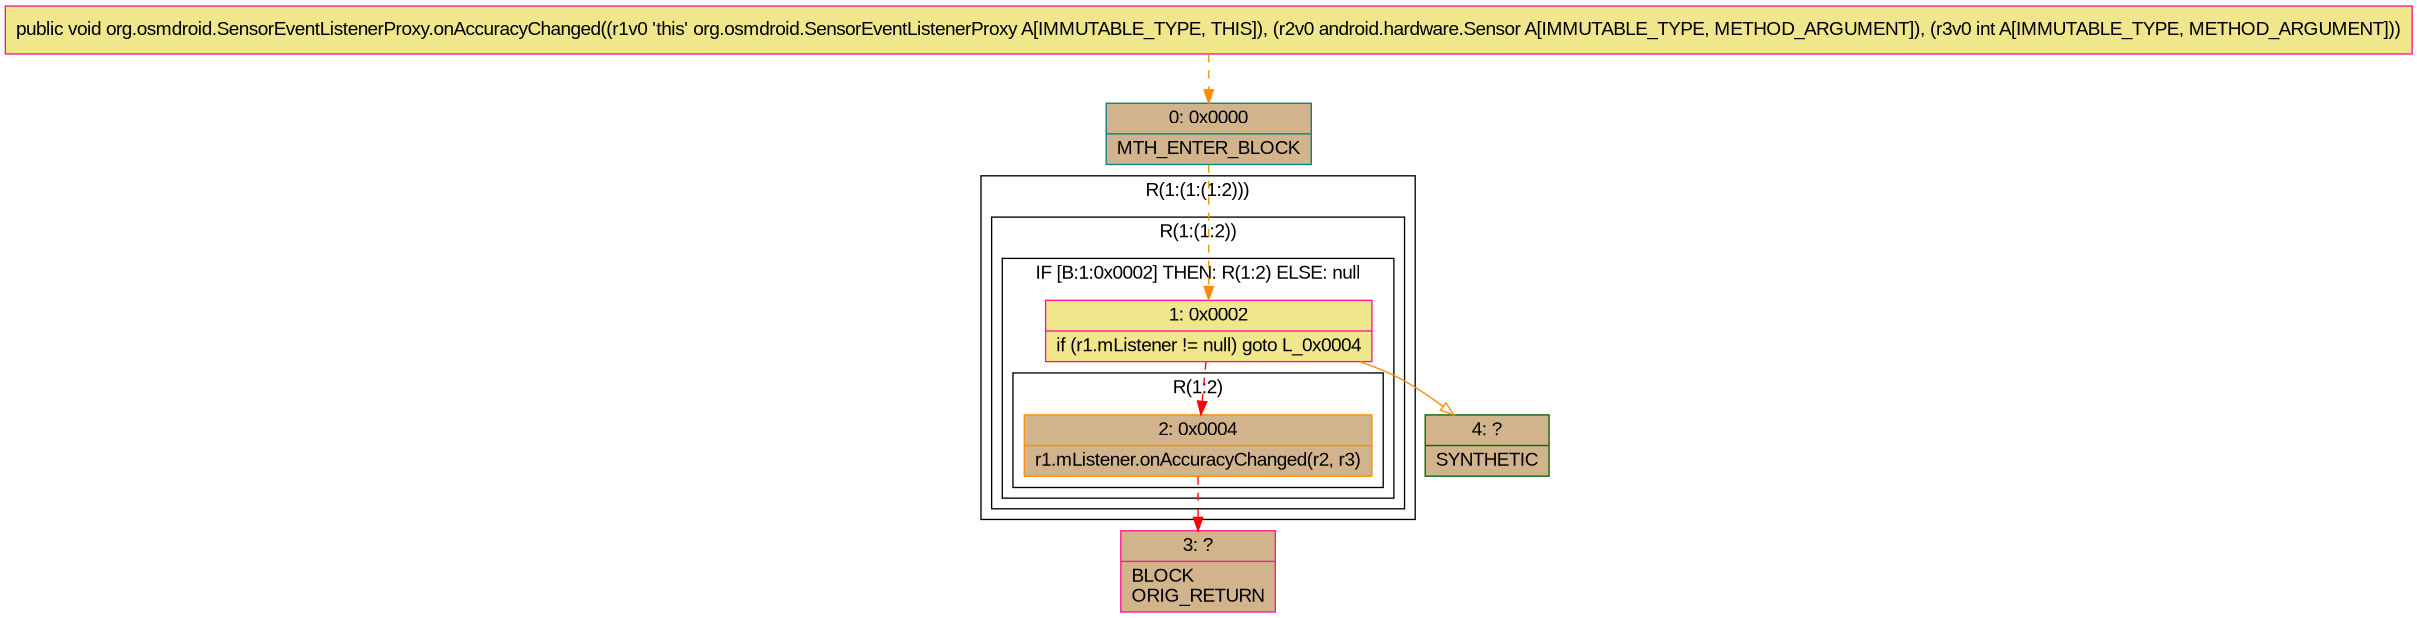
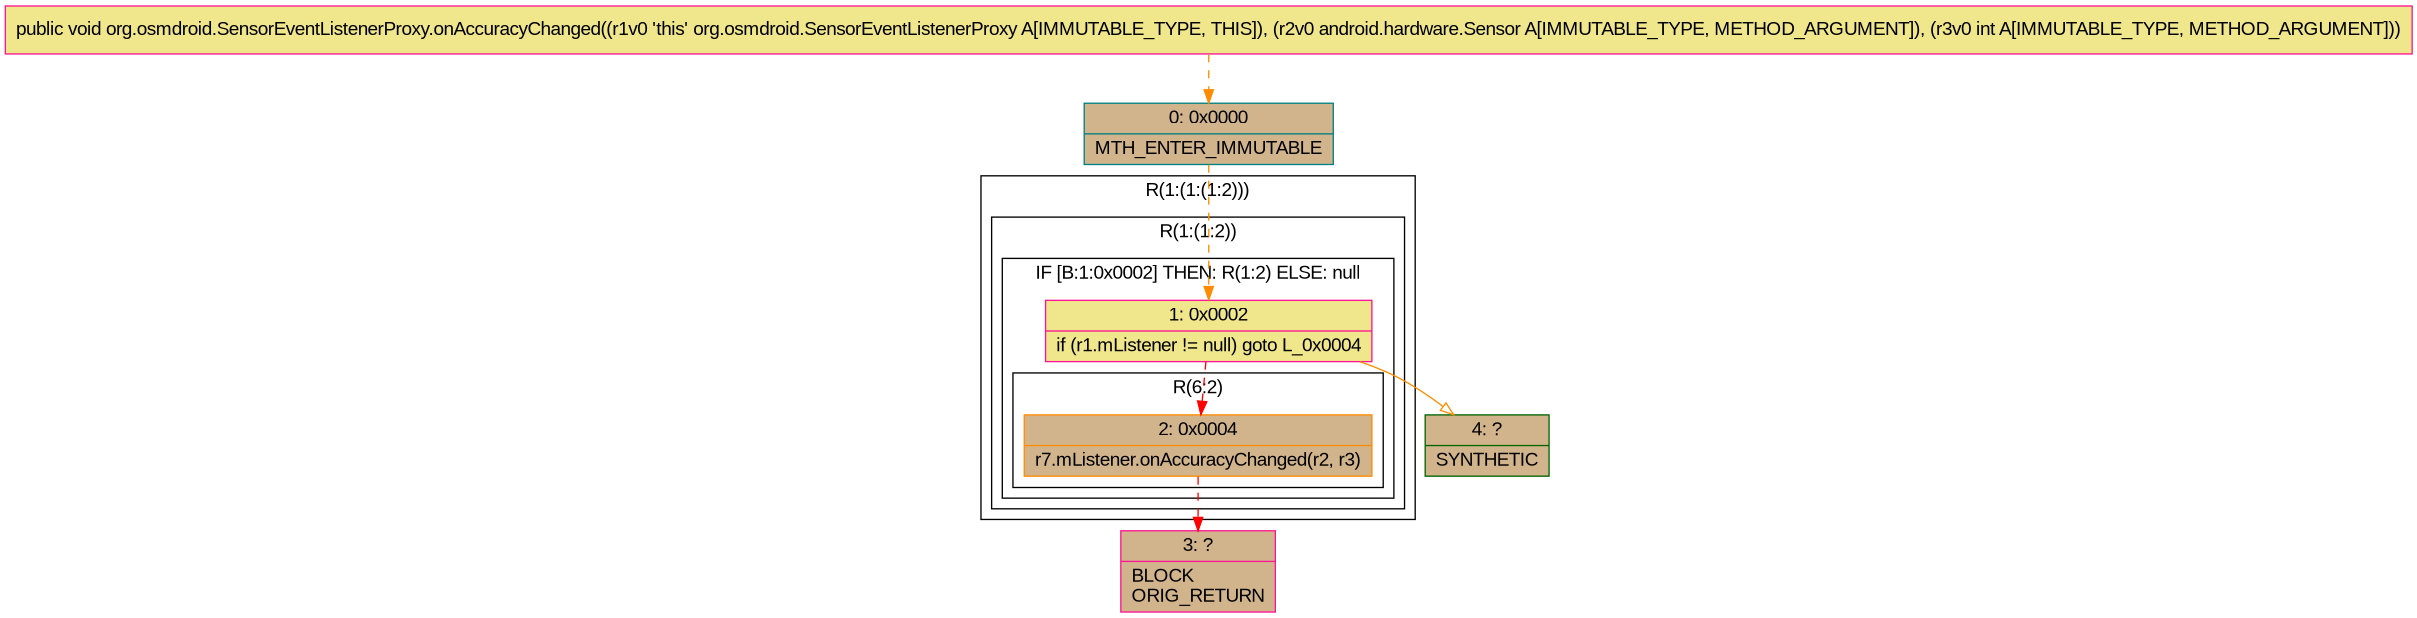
node "0: 0x0000": text "MTH_ENTER_BLOCK" -> "MTH_ENTER_IMMUTABLE"
cluster "R(1:2)": label "R(1:2)" -> "R(6:2)"
node "2: 0x0004": text "r1.mListener.onAccuracyChanged(r2, r3)" -> "r7.mListener.onAccuracyChanged(r2, r3)"
